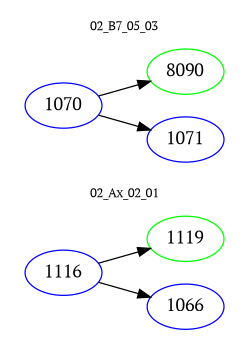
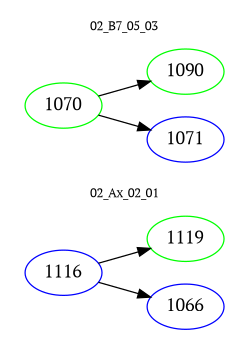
node "8090": label "8090" -> "1090"
node "1070": color blue -> green
